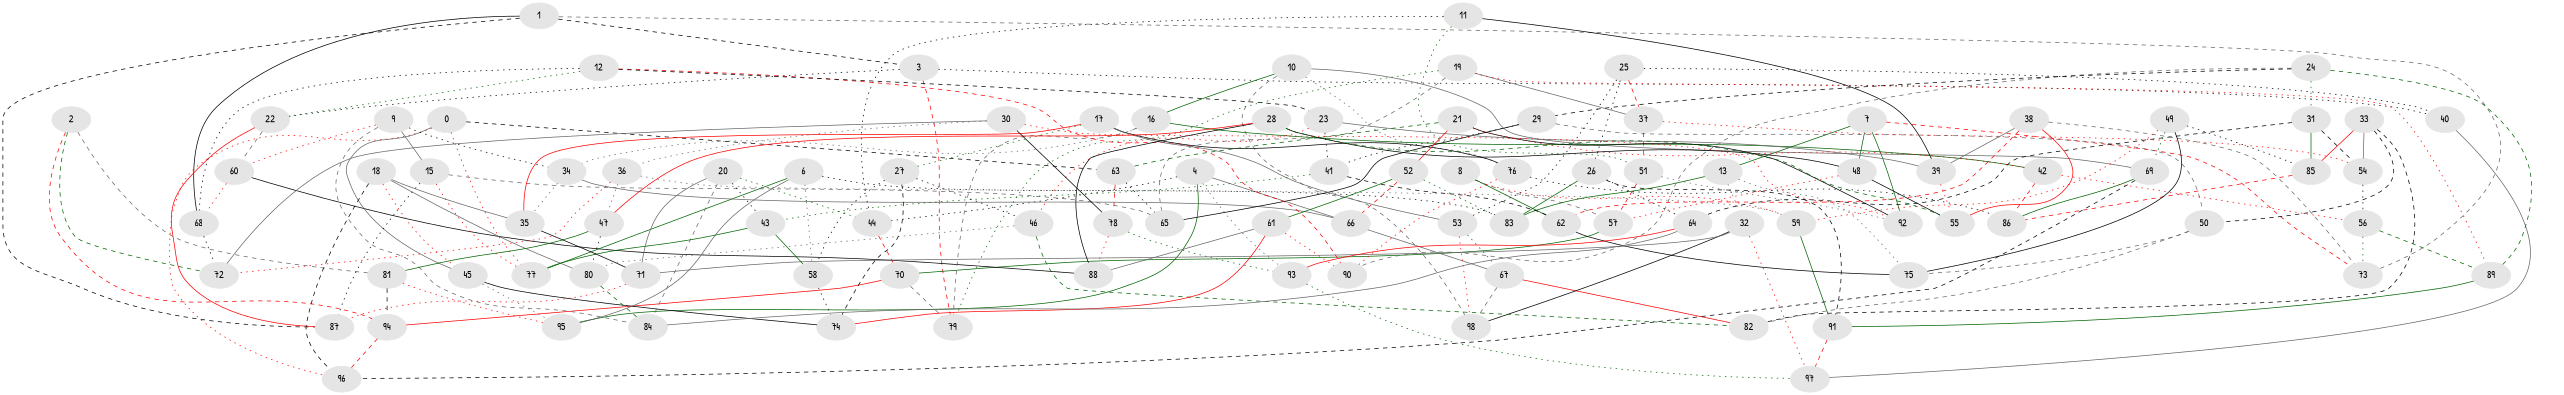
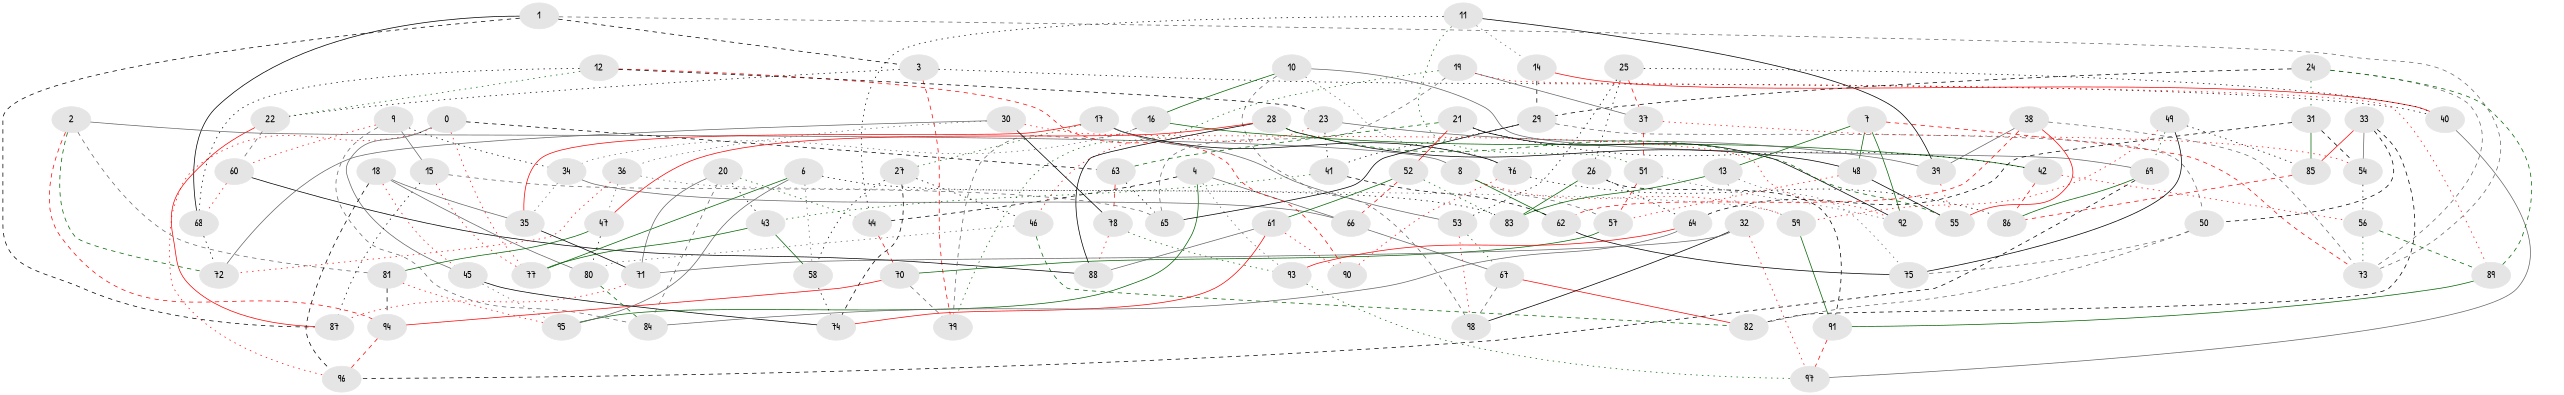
node "14": added
edge "24" -- "90": now "24" -- "73"
edge "2" -- "8": added
edge "21" -- "42": color red -> black
edge "4" -- "44": style dotted -> dashed
